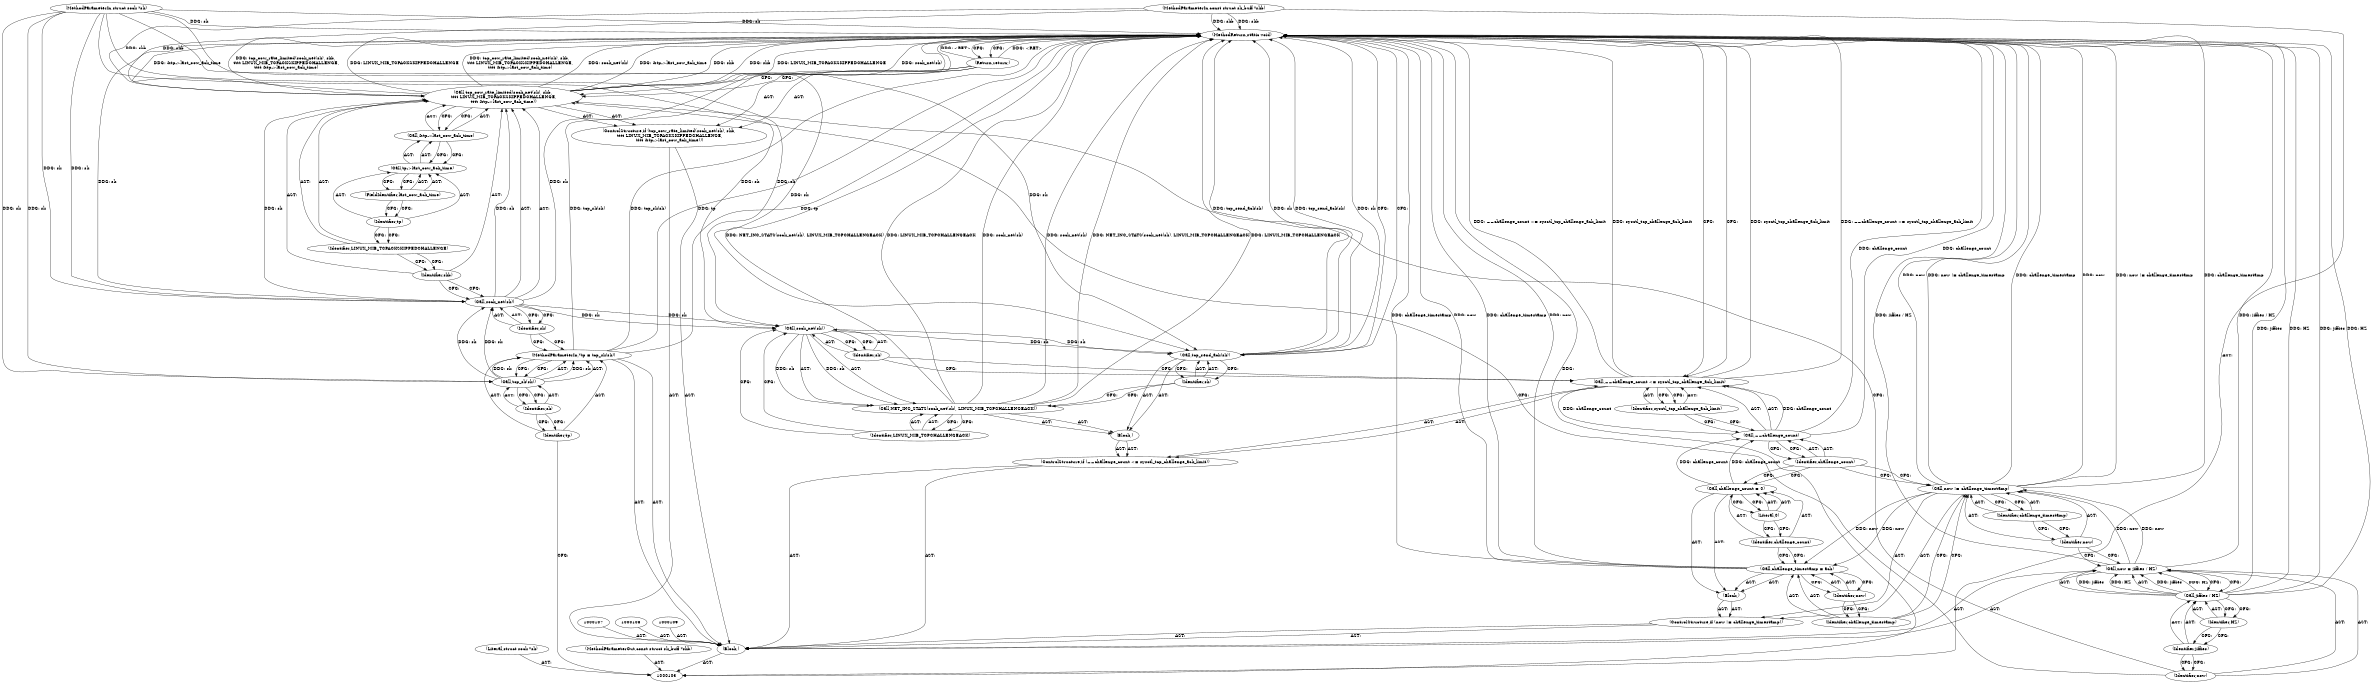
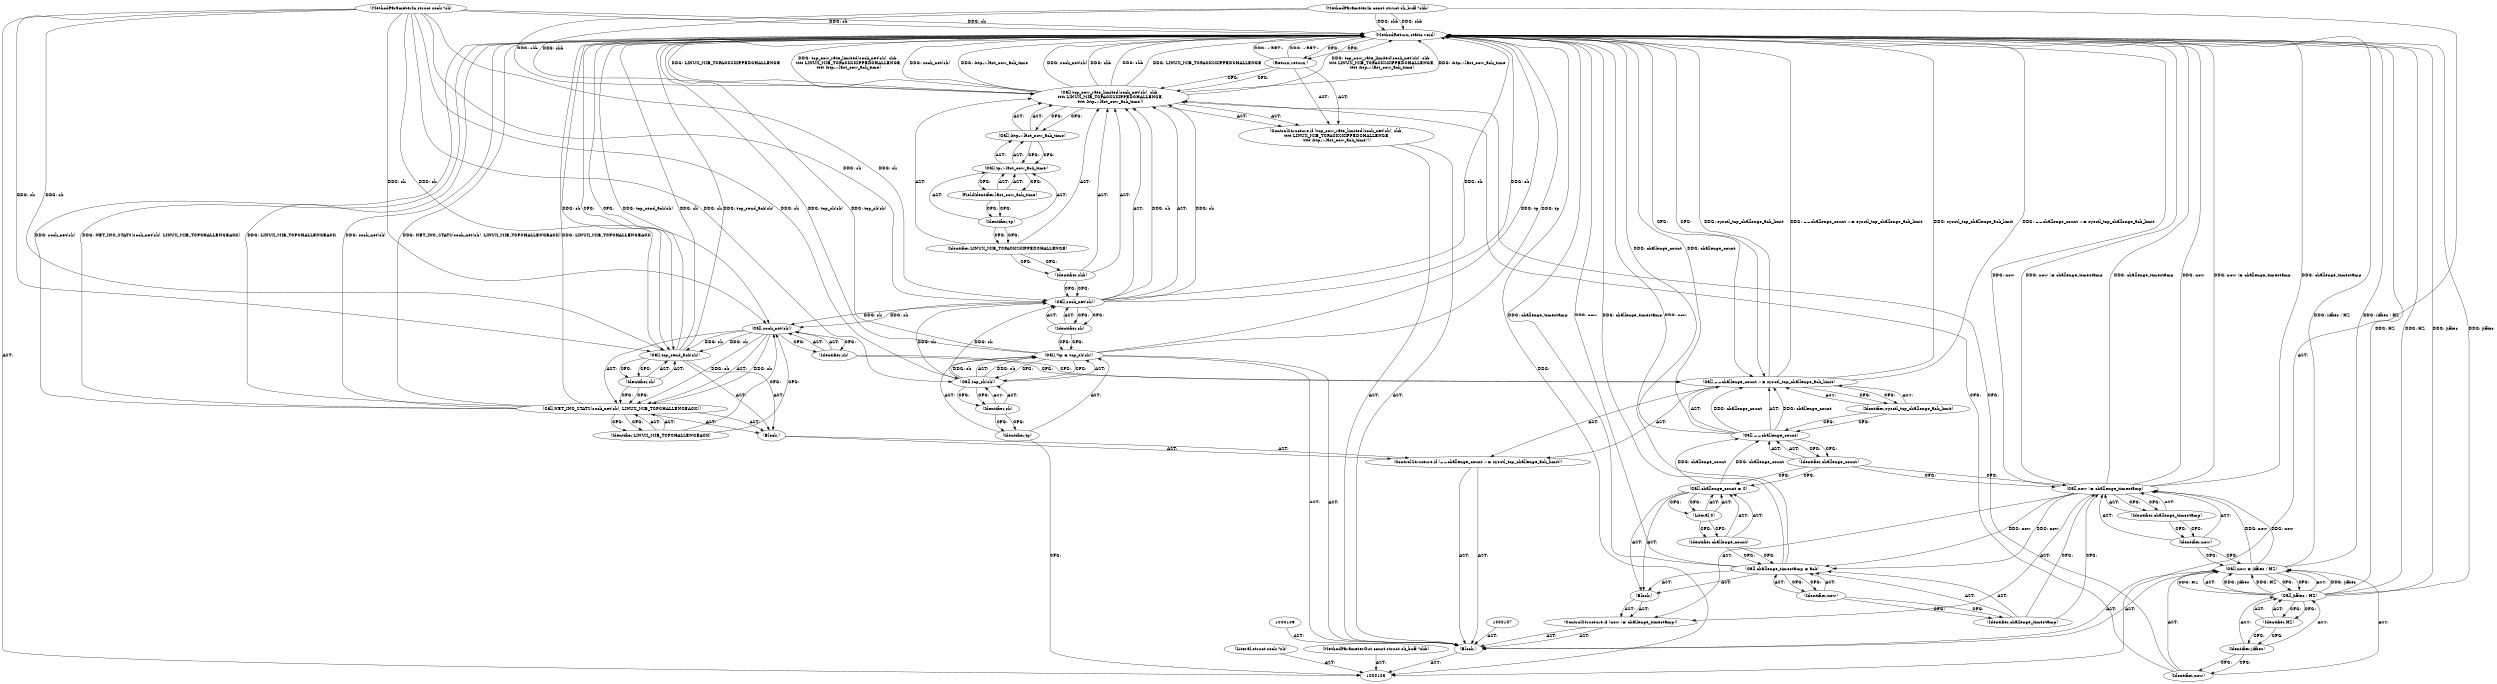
node "(MethodParameterIn,*tp = tcp_sk(sk))": label "(MethodParameterIn,*tp = tcp_sk(sk))" -> "(Call,*tp = tcp_sk(sk))"
node "1000108": removed
edge "(MethodParameterIn,struct sock *sk)" -> "1000103": added, label "AST:"
